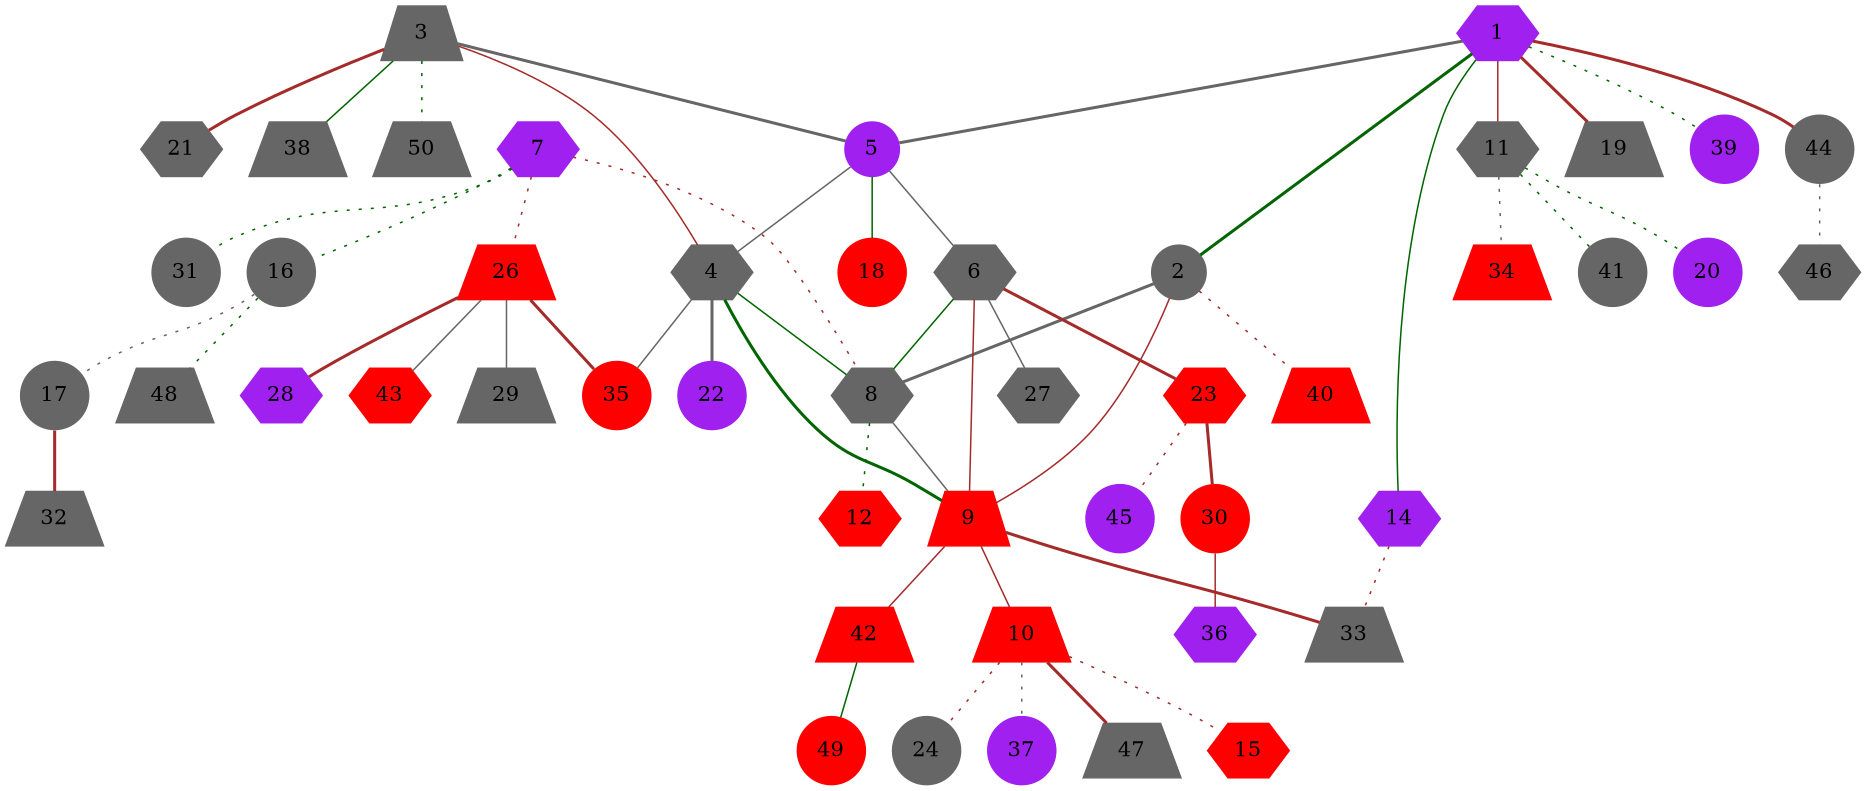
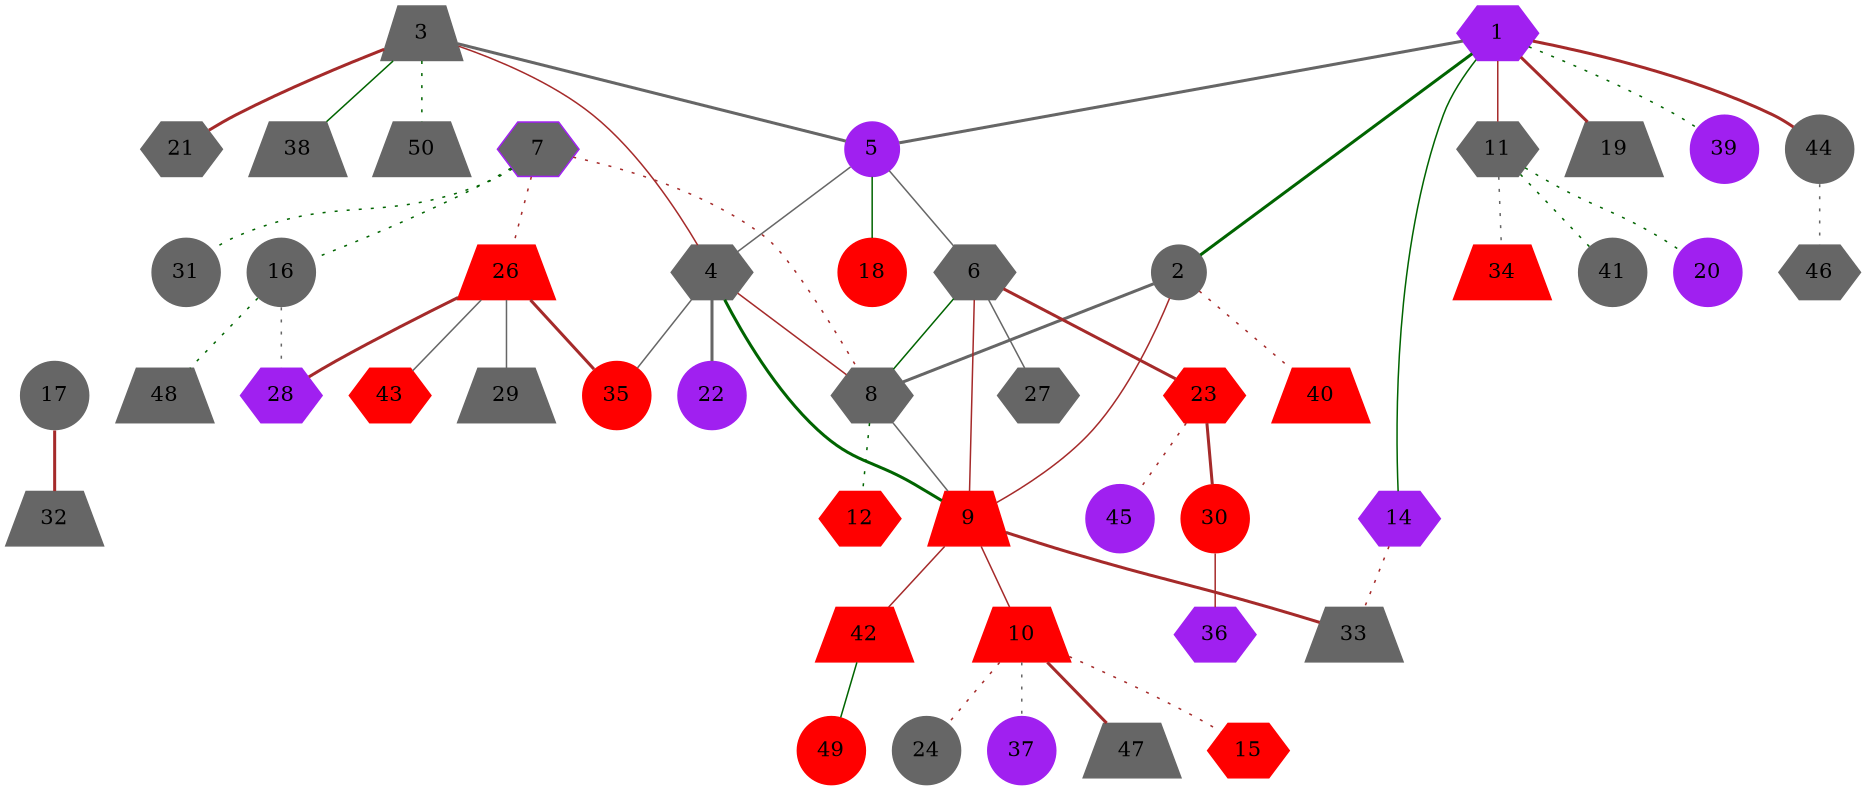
node "7": fillcolor purple -> gray40
edge "16" -- "17": now "16" -- "28"
edge "4" -- "8": color darkgreen -> brown
